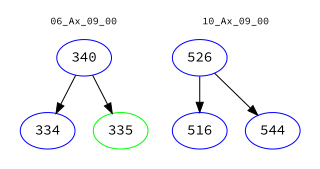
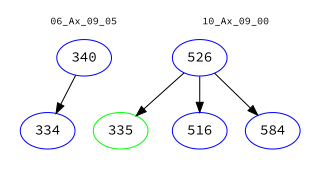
cluster "06_Ax_09_00": label "06_Ax_09_00" -> "06_Ax_09_05"
edge "340" -> "335": now "526" -> "335"
node "544": label "544" -> "584"
